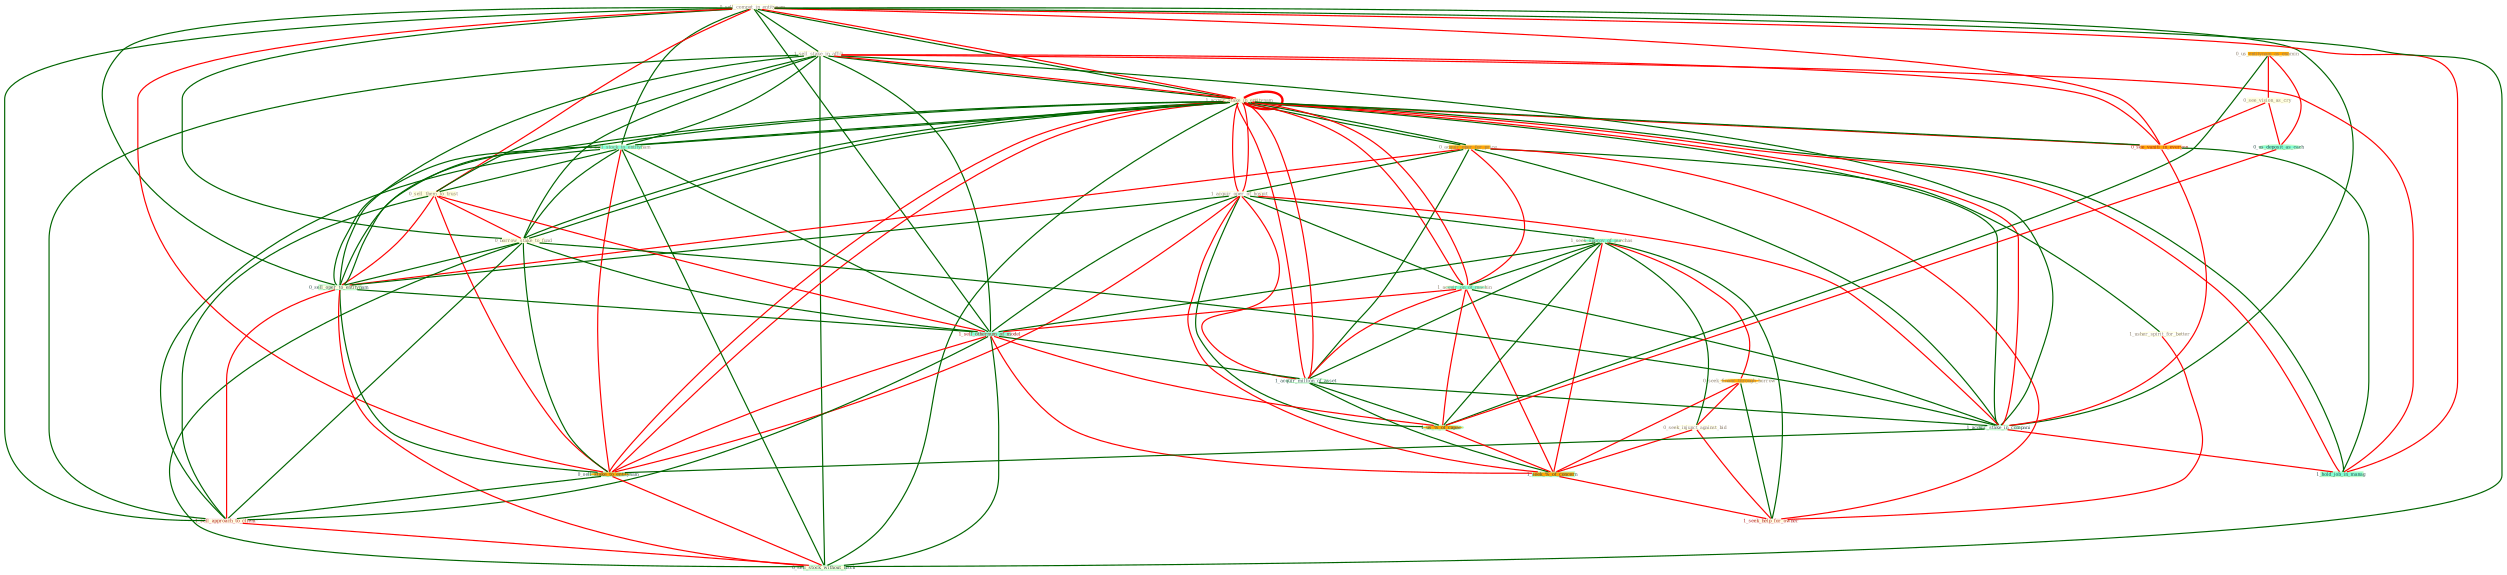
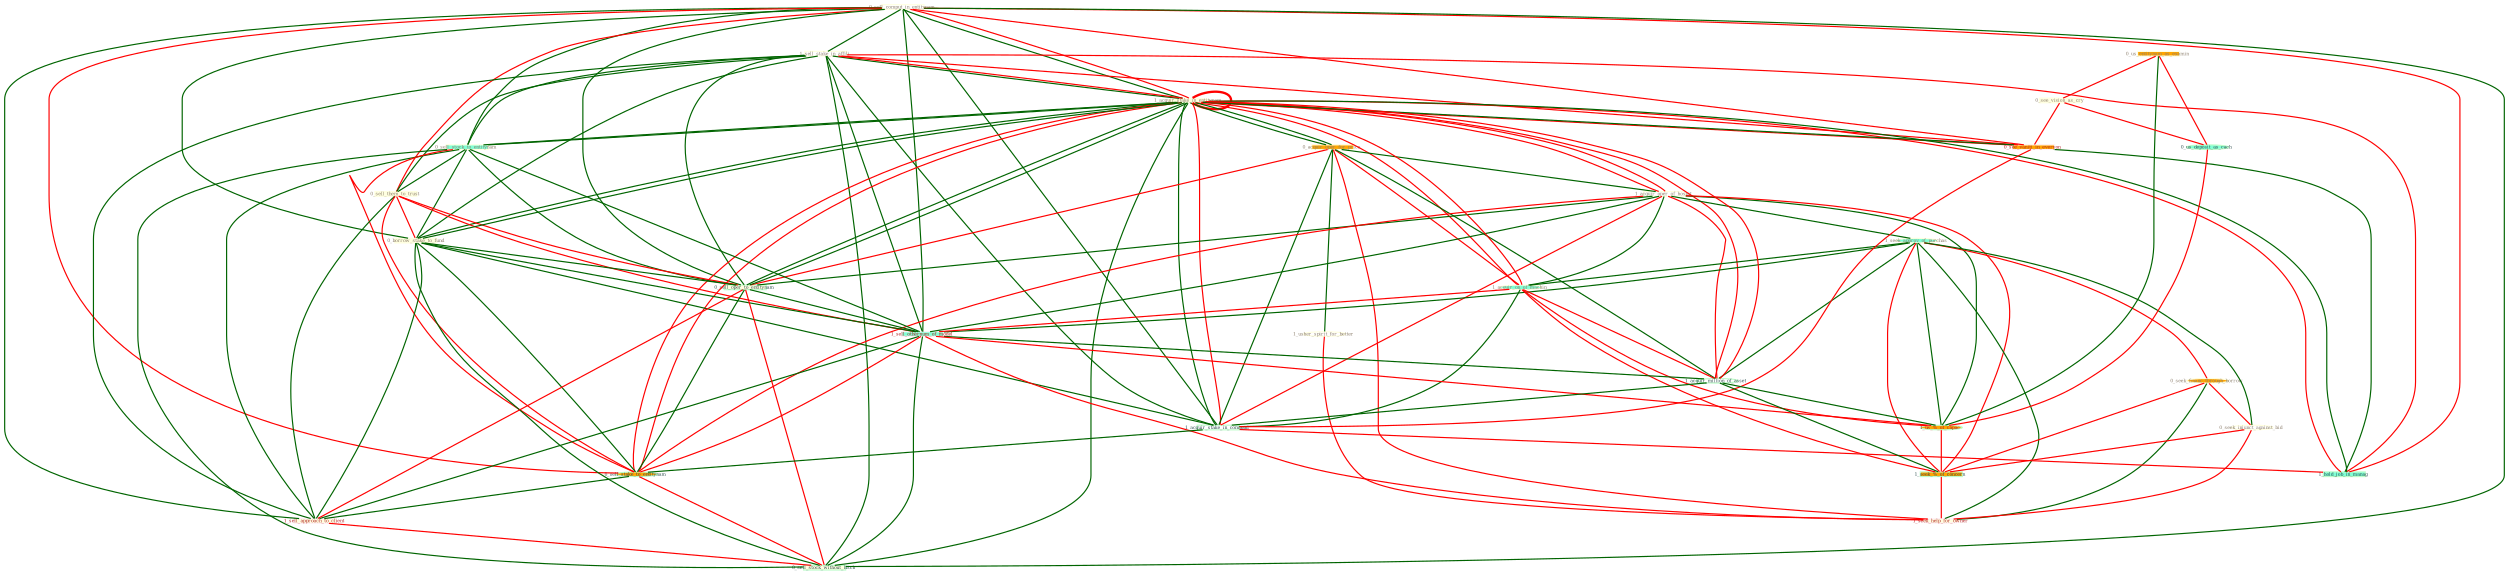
node "1_us_%_of_capac": fontcolor #2f4f4f -> #b22222
node "1_acquir_stake_in_compani": shape ellipse -> box
edge "1_sell_othernum_of_model" -- "1_seek_%_of_concern": now "1_sell_othernum_of_model" -- "1_seek_help_for_owner"
